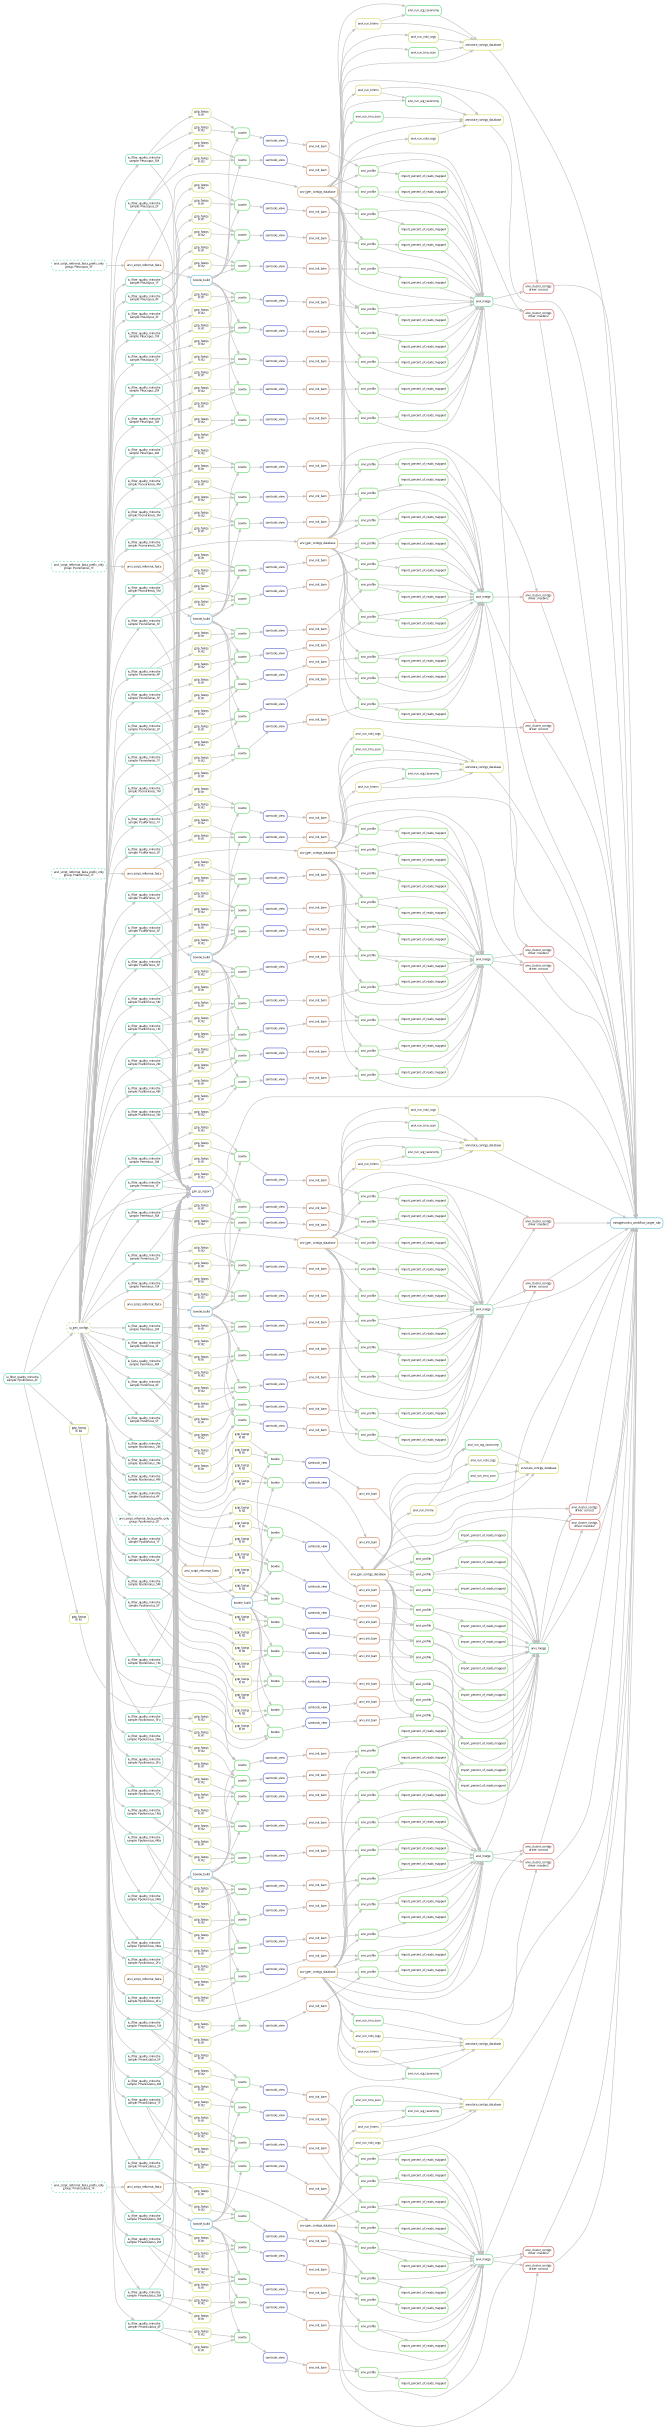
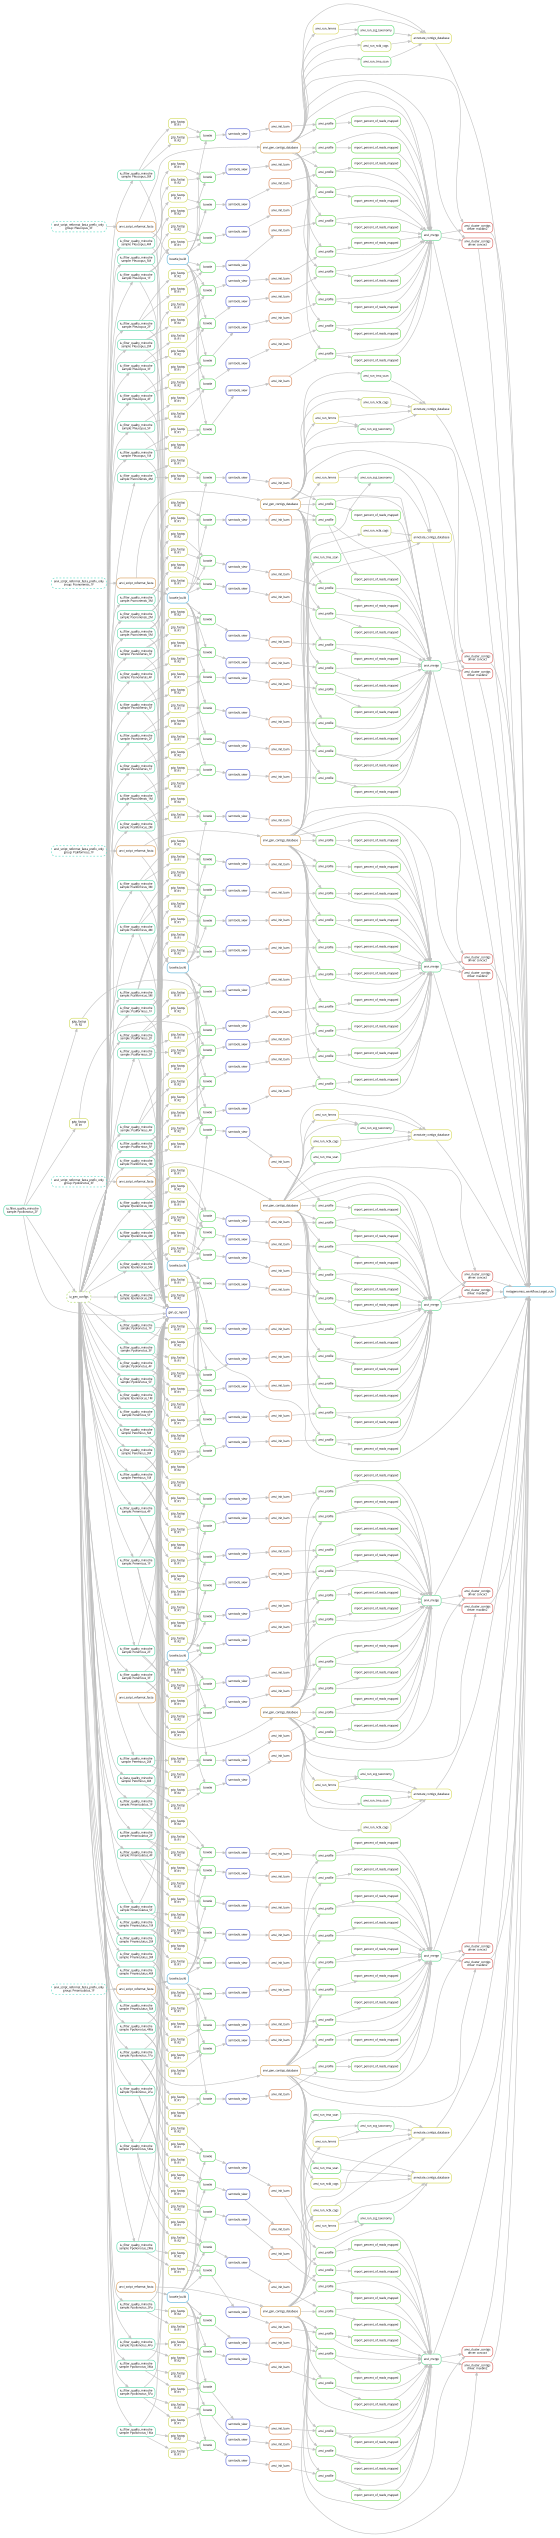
edge "iu_filter_quality_minoche sample: Psonoriensis_4M" -> "gen_qc_report": removed
edge "iu_gen_configs" -> "anvi_script_reformat_fasta_prefix_only group: Ppolionotus_3F": now "iu_gen_configs" -> "iu_filter_quality_minoche sample: Pcalifornicus_3M"
edge "iu_filter_quality_minoche sample: Ppolionotus_4Fa" -> "gen_qc_report": removed
